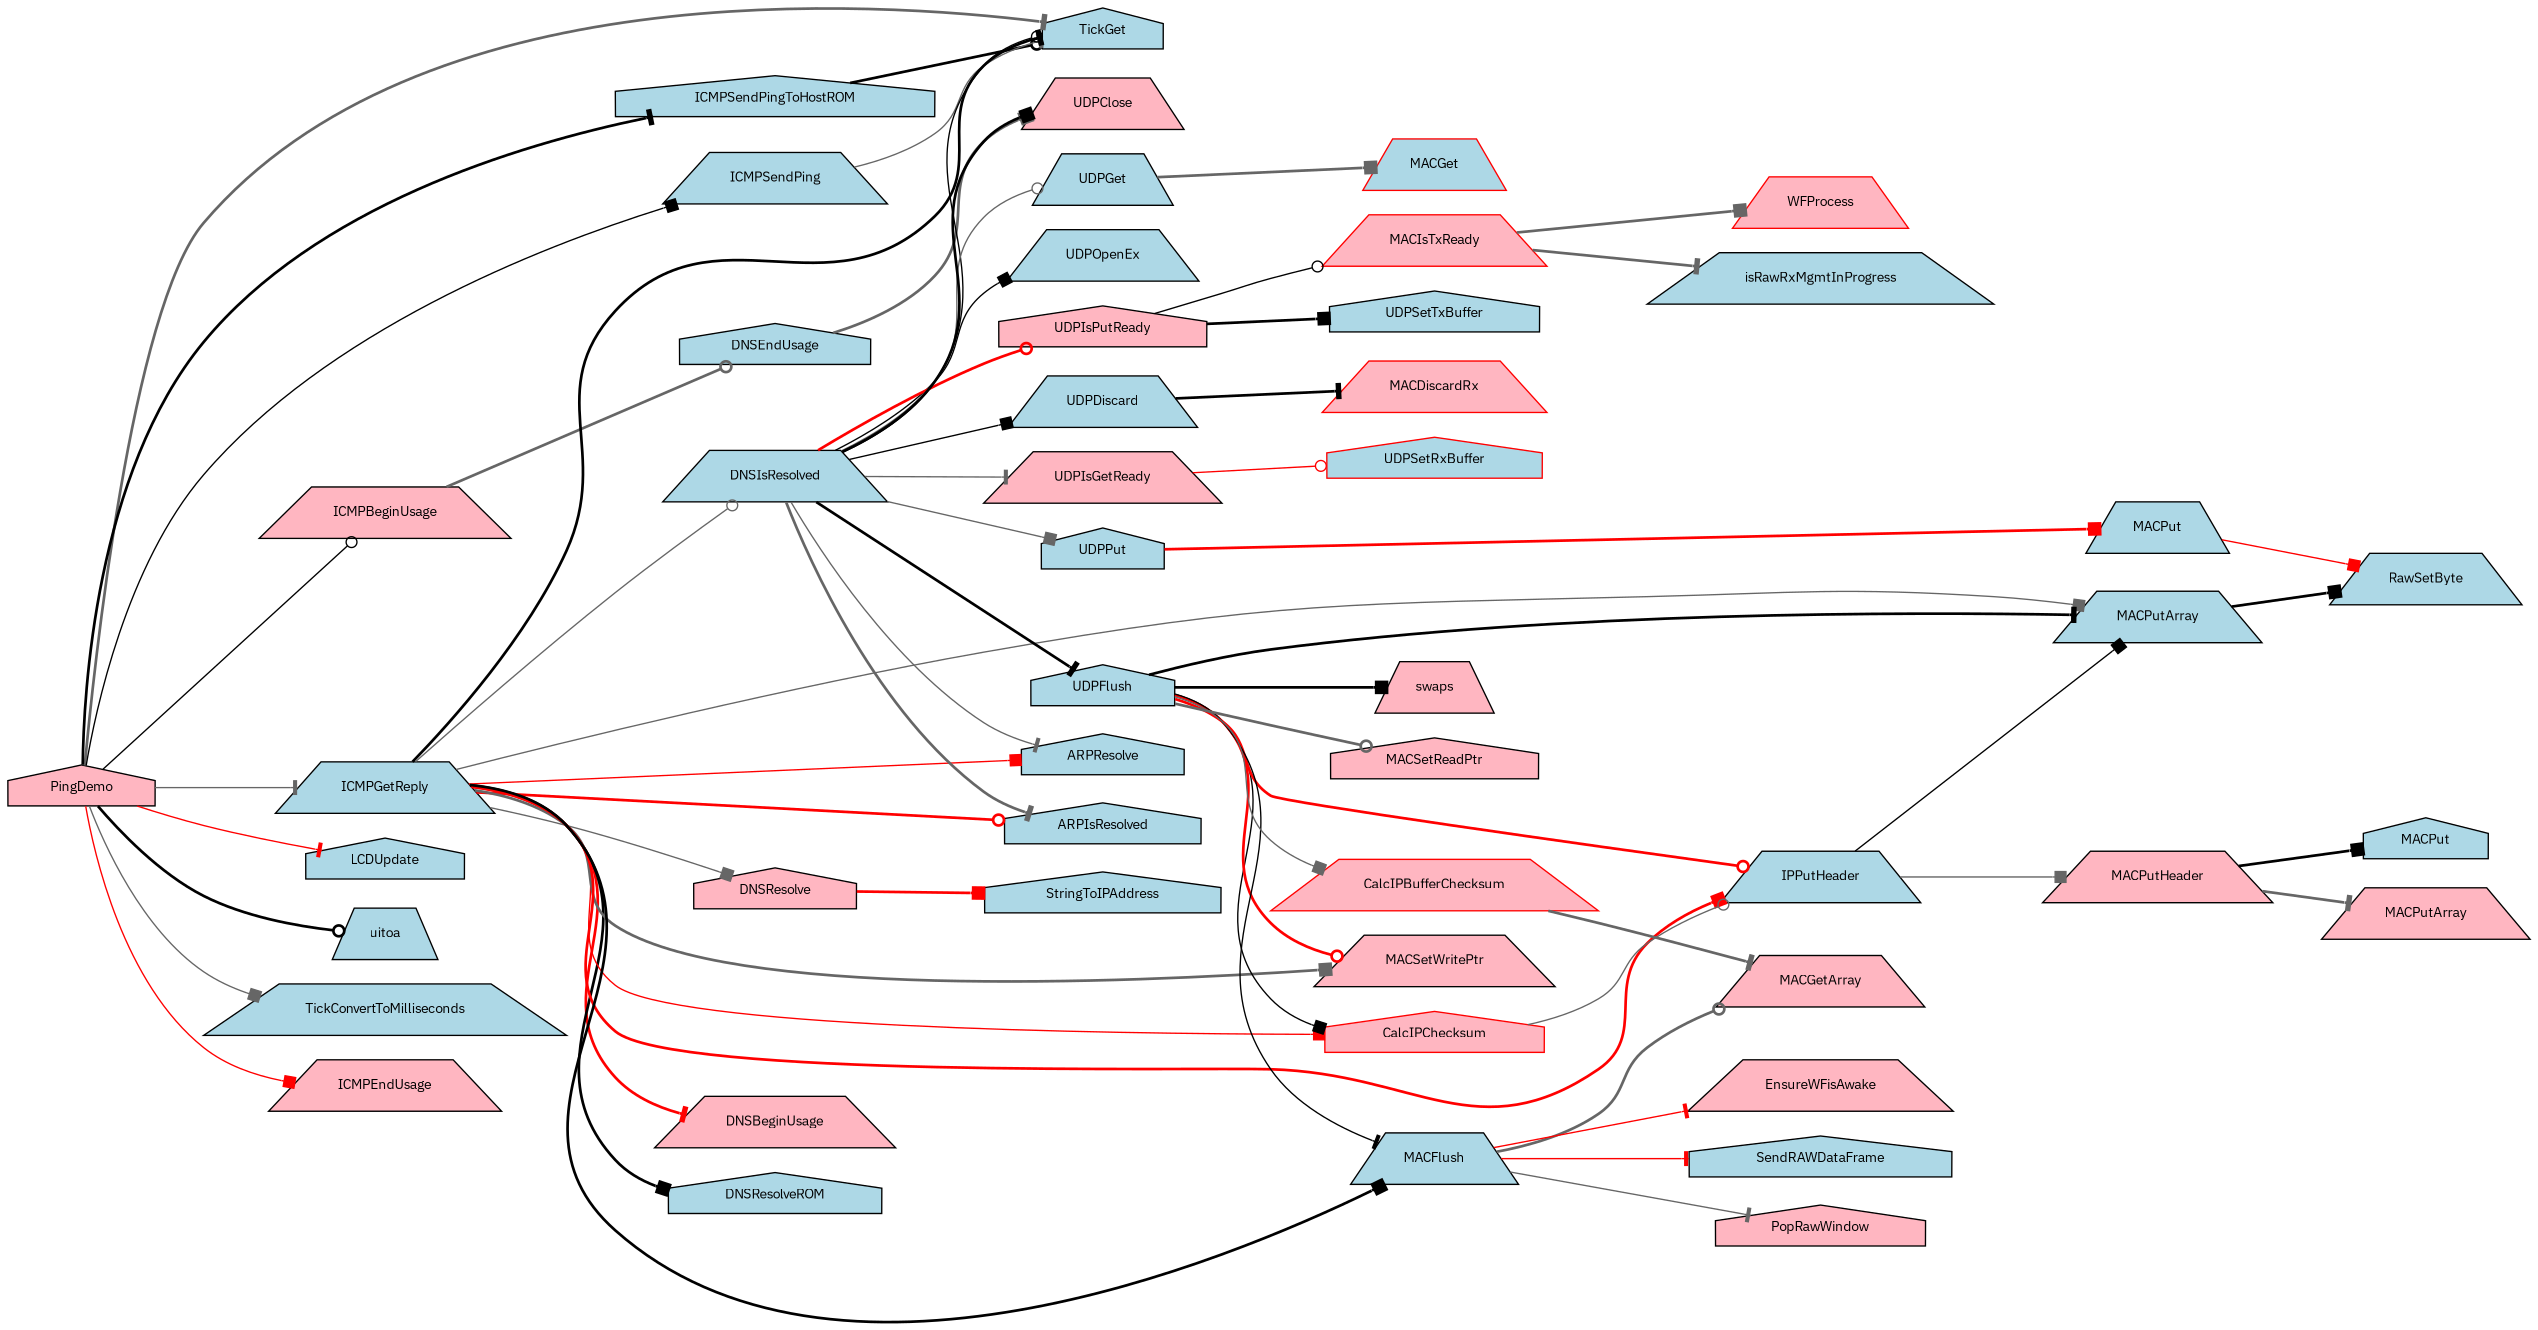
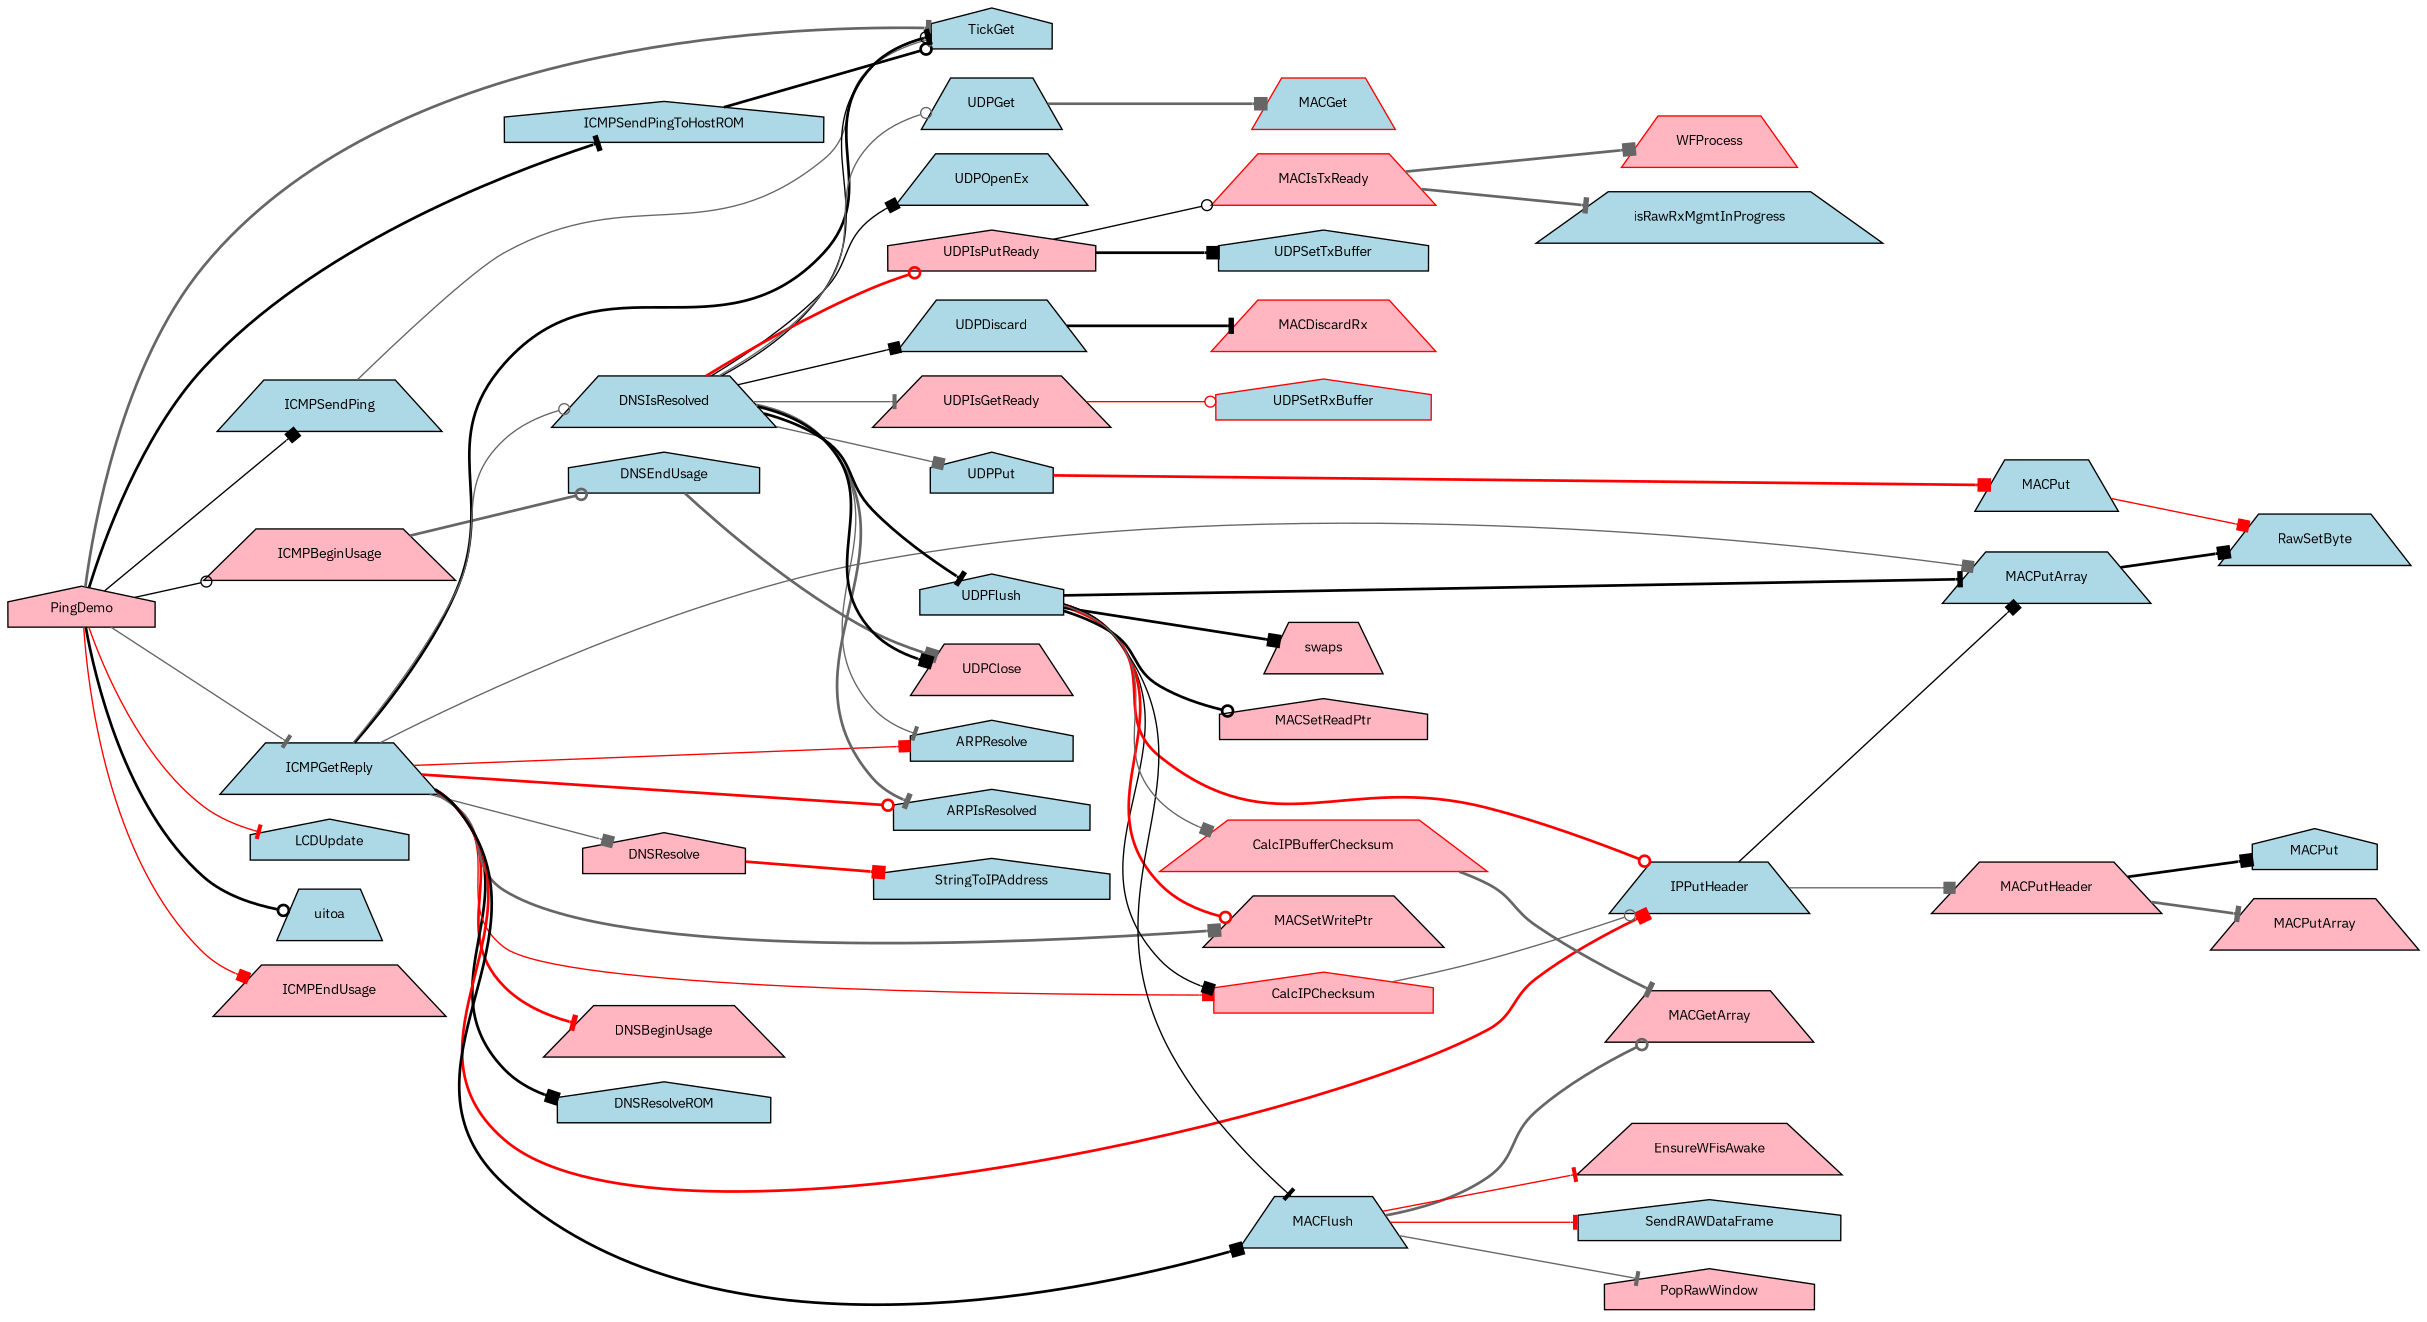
edge "UDPFlush" -> "MACSetReadPtr": color gray40 -> black
node "TickConvertToMilliseconds": removed
